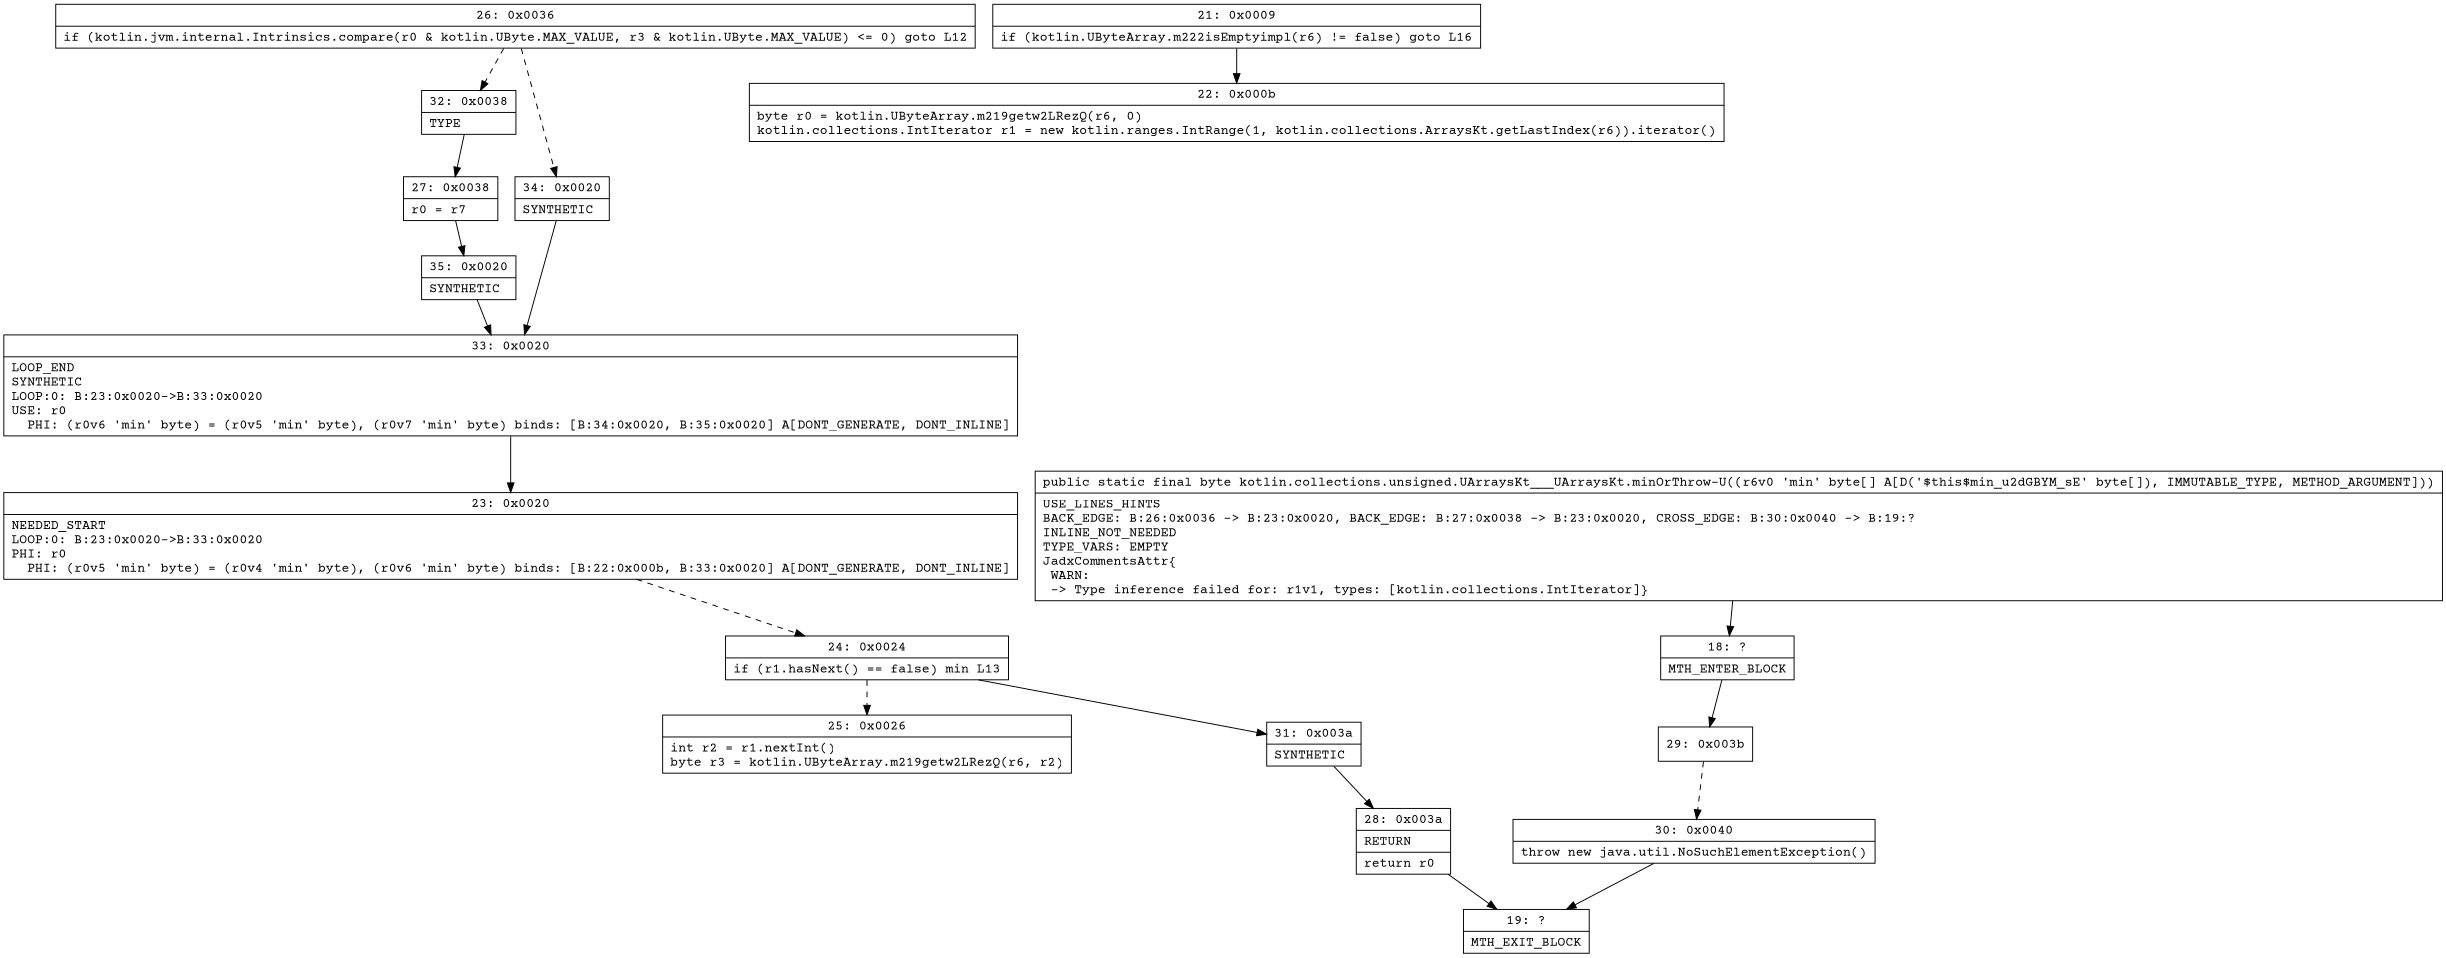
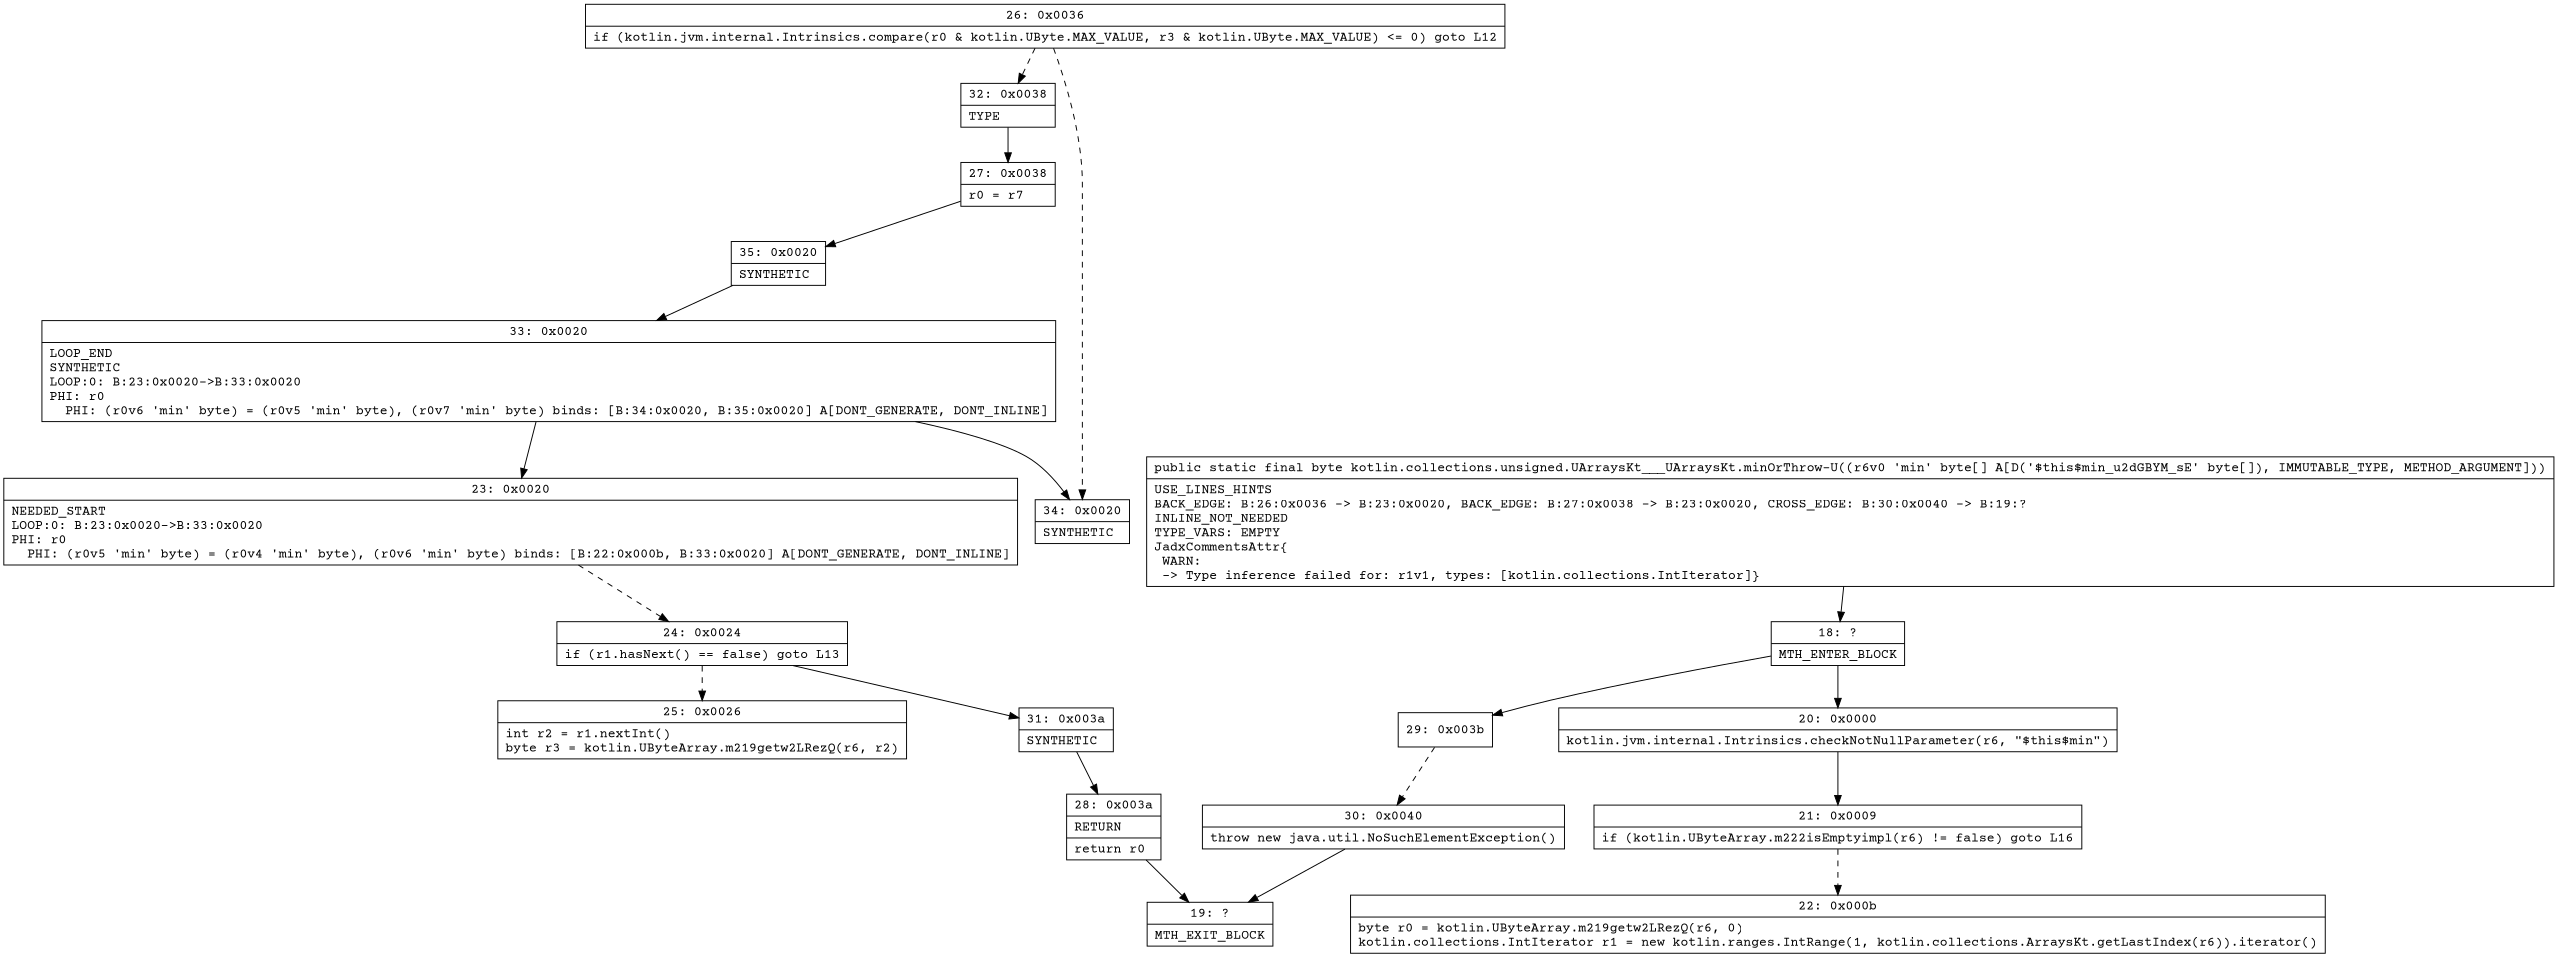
edge "21: 0x0009" -> "22: 0x000b": style solid -> dashed
edge "34: 0x0020" -> "33: 0x0020": reversed
node "33: 0x0020": text "USE: r0" -> "PHI: r0"
node "24: 0x0024": text "if (r1.hasNext() == false) min L13" -> "if (r1.hasNext() == false) goto L13"
node "20: 0x0000": added
